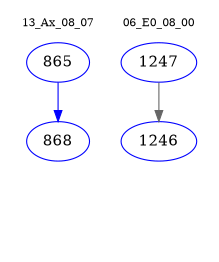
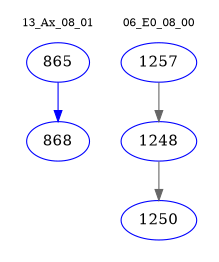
cluster "13_Ax_08_07": label "13_Ax_08_07" -> "13_Ax_08_01"
node "1247": label "1247" -> "1257"
node "1246": label "1246" -> "1248"
node "1250": added
